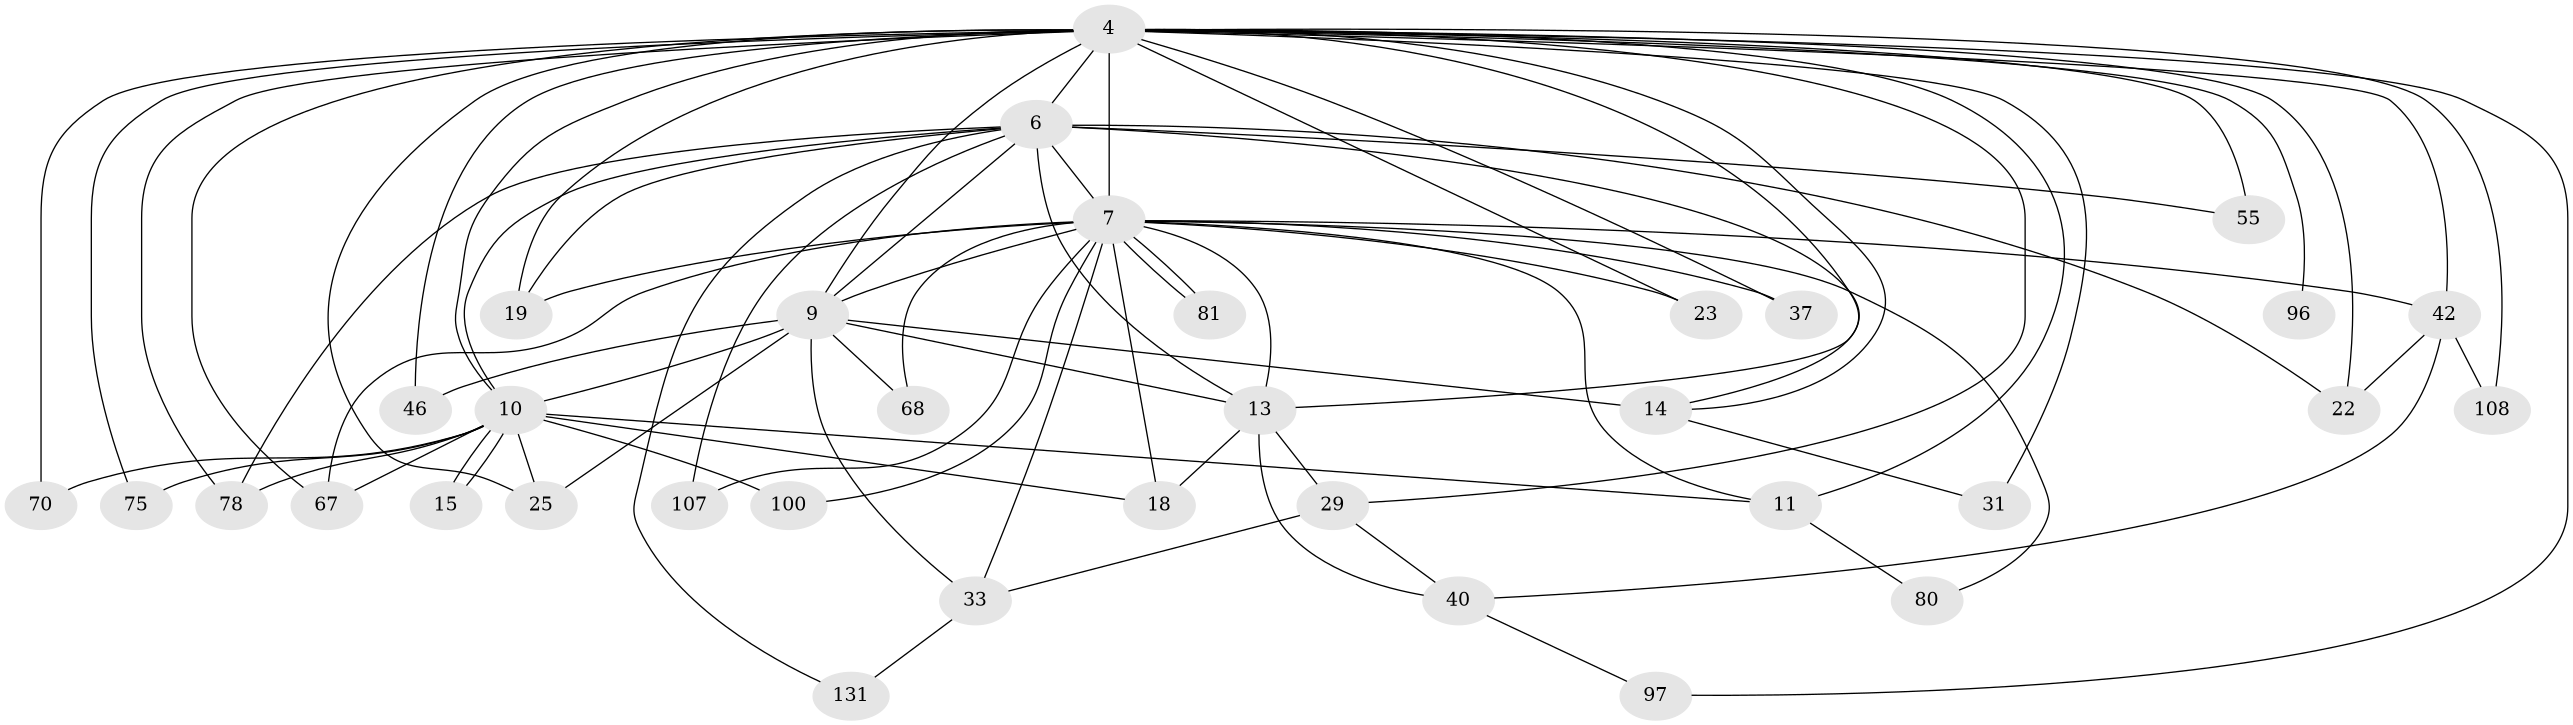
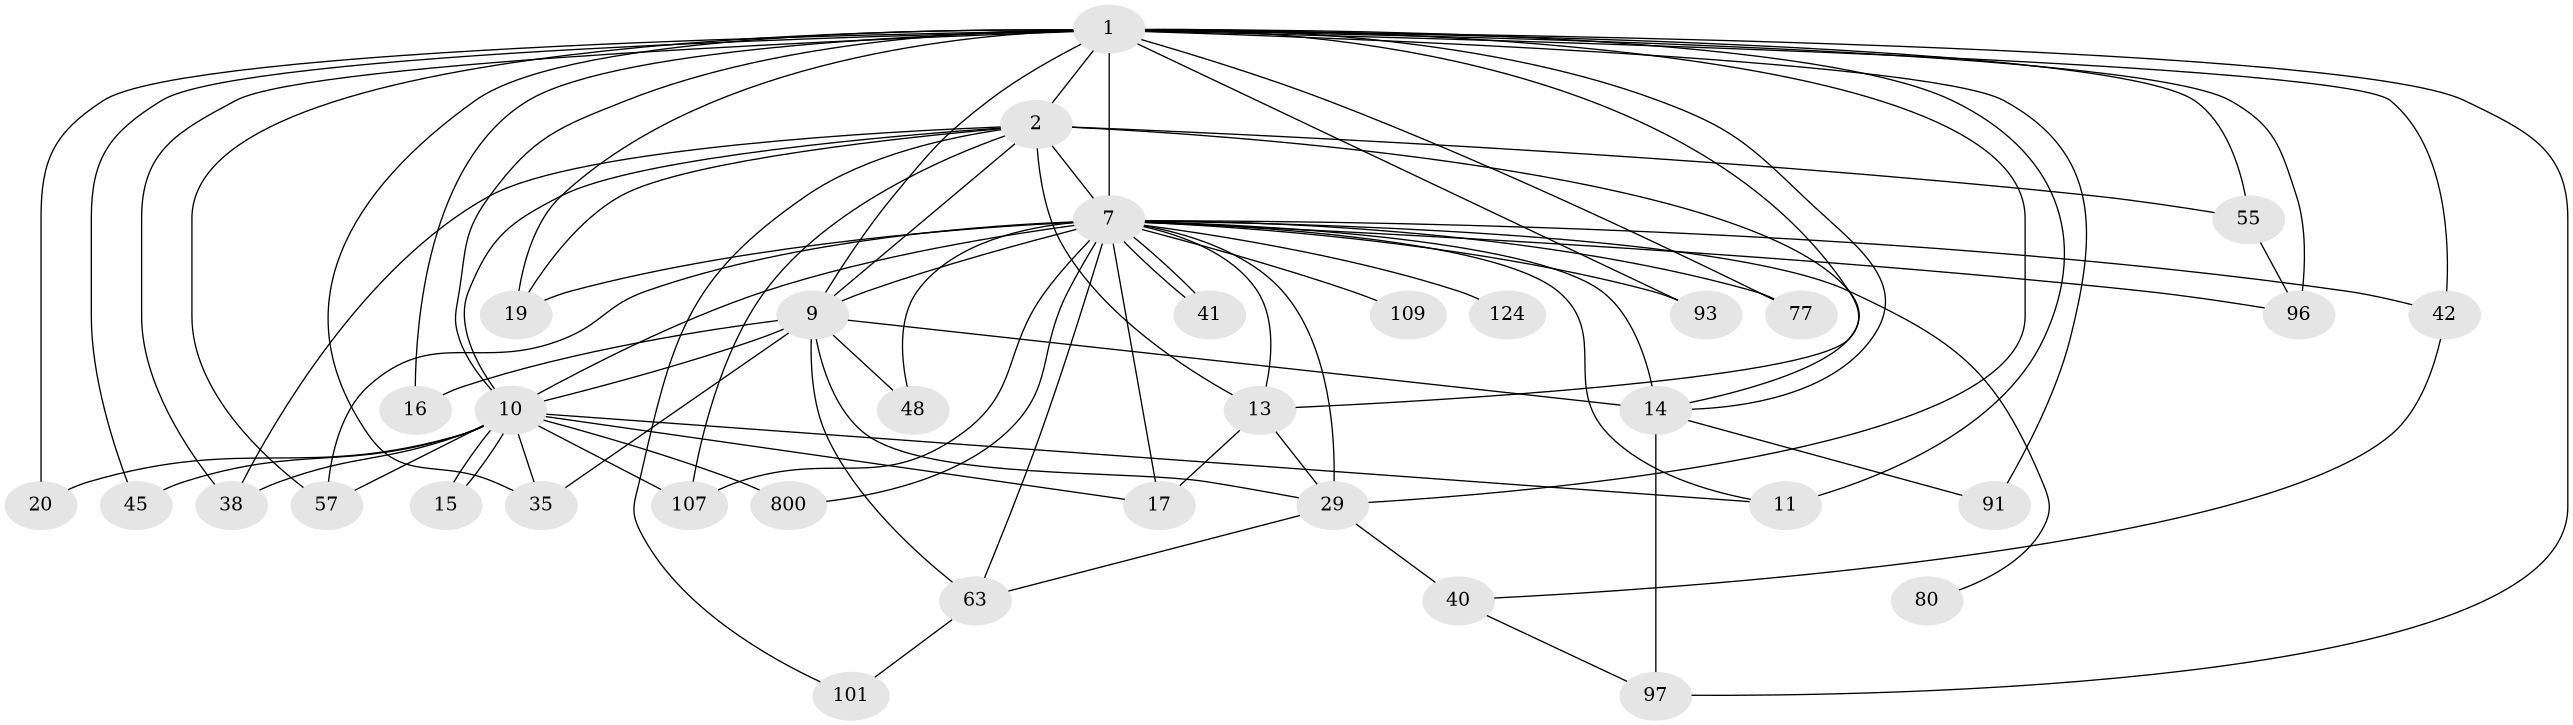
node "4": label "4" -> "1"
node "6": label "6" -> "2"
edge "7" -- "14": added
edge "7" -- "96": added
edge "55" -- "96": added
edge "7" -- "10": added
edge "7" -- "29": added
node "81": label "81" -> "41"
node "109": added
node "124": added
node "23": label "23" -> "93"
node "37": label "37" -> "77"
edge "9" -- "13": now "9" -- "29"
node "46": label "46" -> "16"
node "68": label "68" -> "48"
node "22": removed
node "108": removed
edge "10" -- "107": added
node "70": label "70" -> "20"
node "75": label "75" -> "45"
node "78": label "78" -> "38"
node "67": label "67" -> "57"
node "25": label "25" -> "35"
node "100": label "100" -> "800"
node "18": label "18" -> "17"
node "31": label "31" -> "91"
edge "13" -- "40": removed
edge "14" -- "97": added
edge "11" -- "80": removed
node "33": label "33" -> "63"
node "131": label "131" -> "101"
